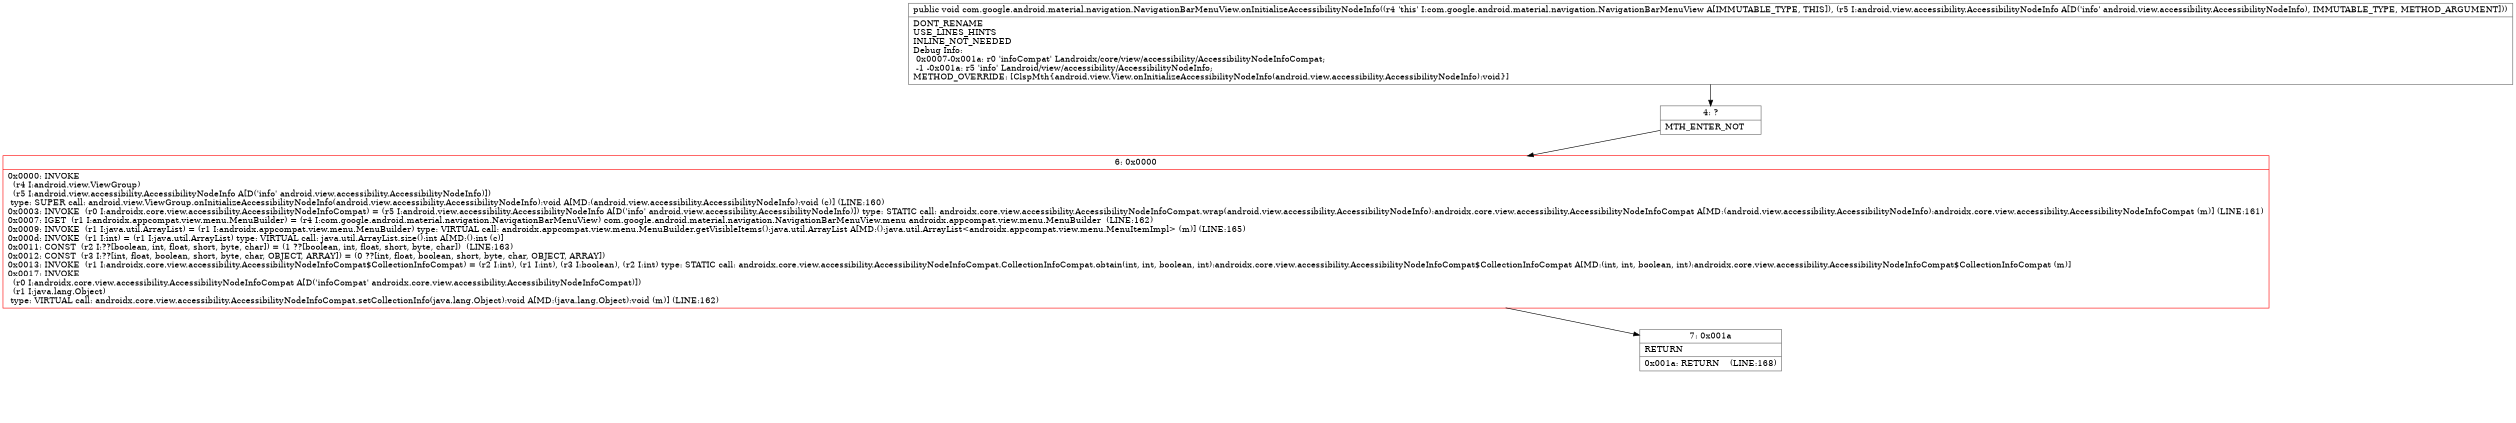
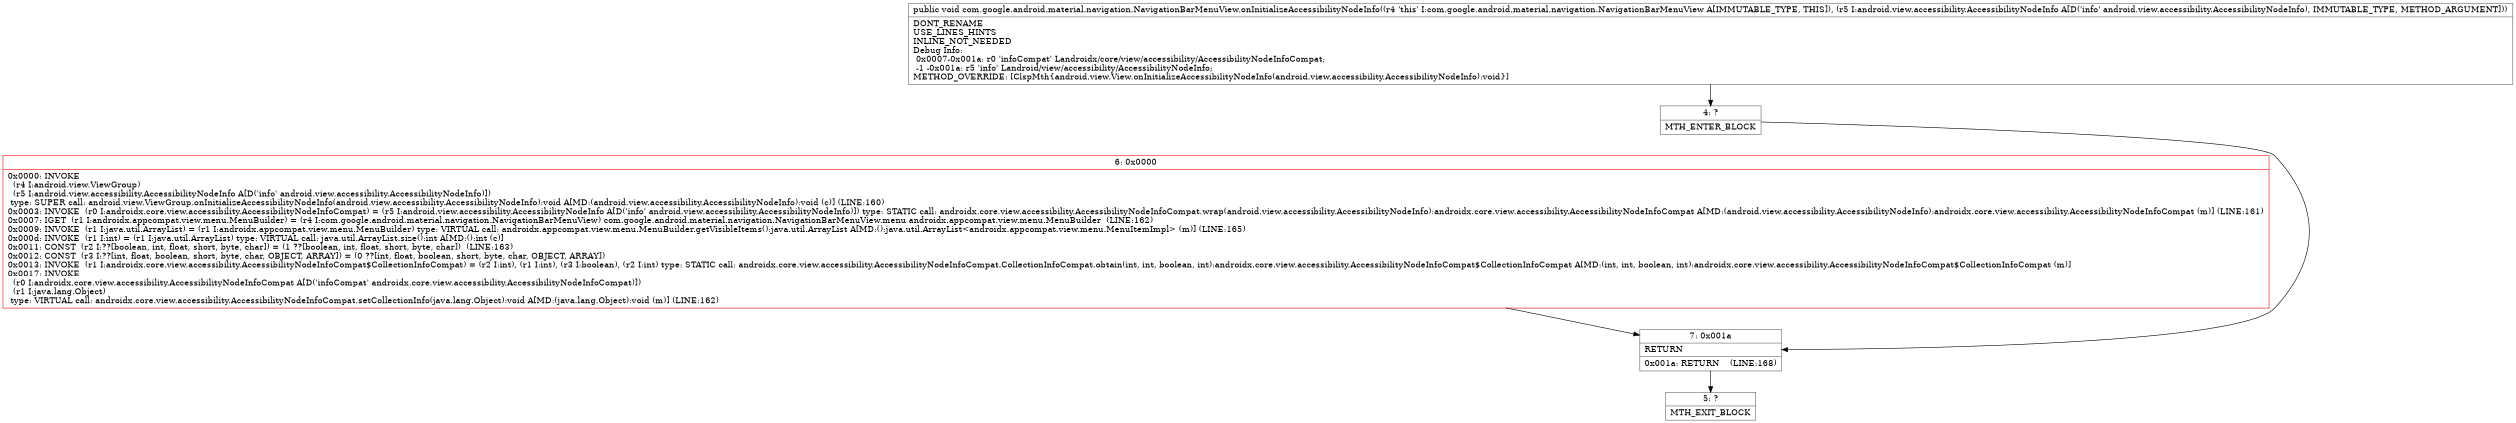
node "4: ?": text "MTH_ENTER_NOT" -> "MTH_ENTER_BLOCK"
edge "4: ?" -> "6: 0x0000": now "4: ?" -> "7: 0x001a"
node "5: ?": added
